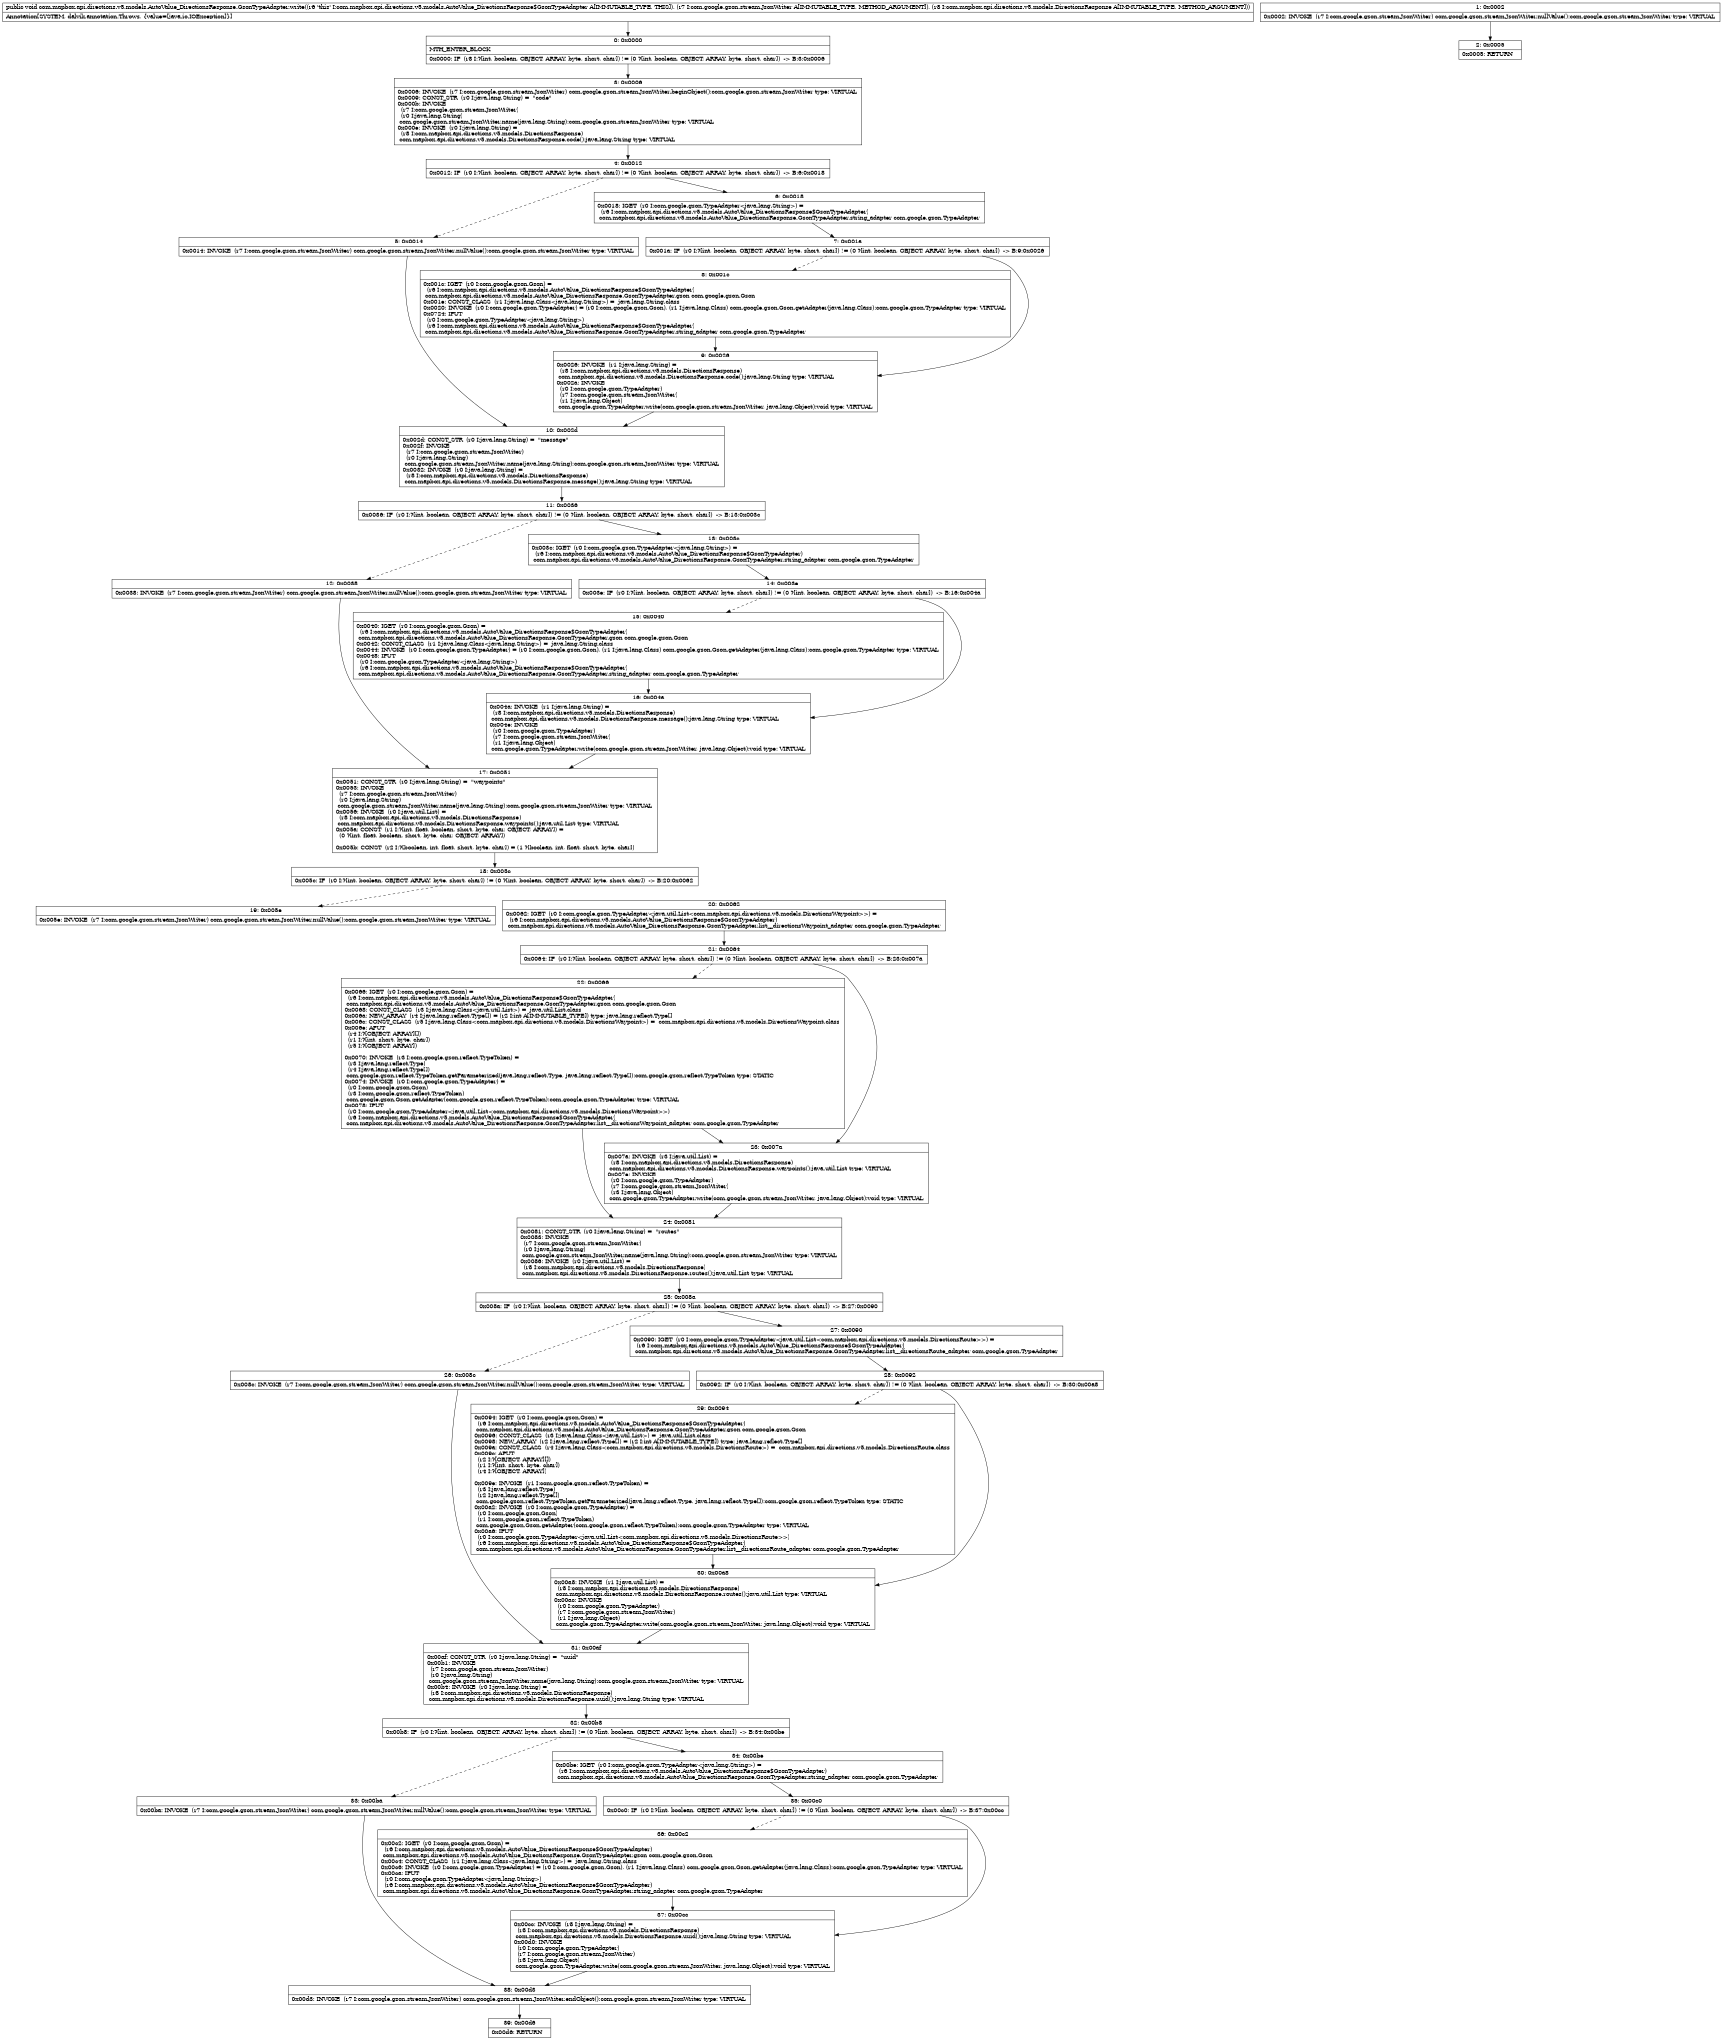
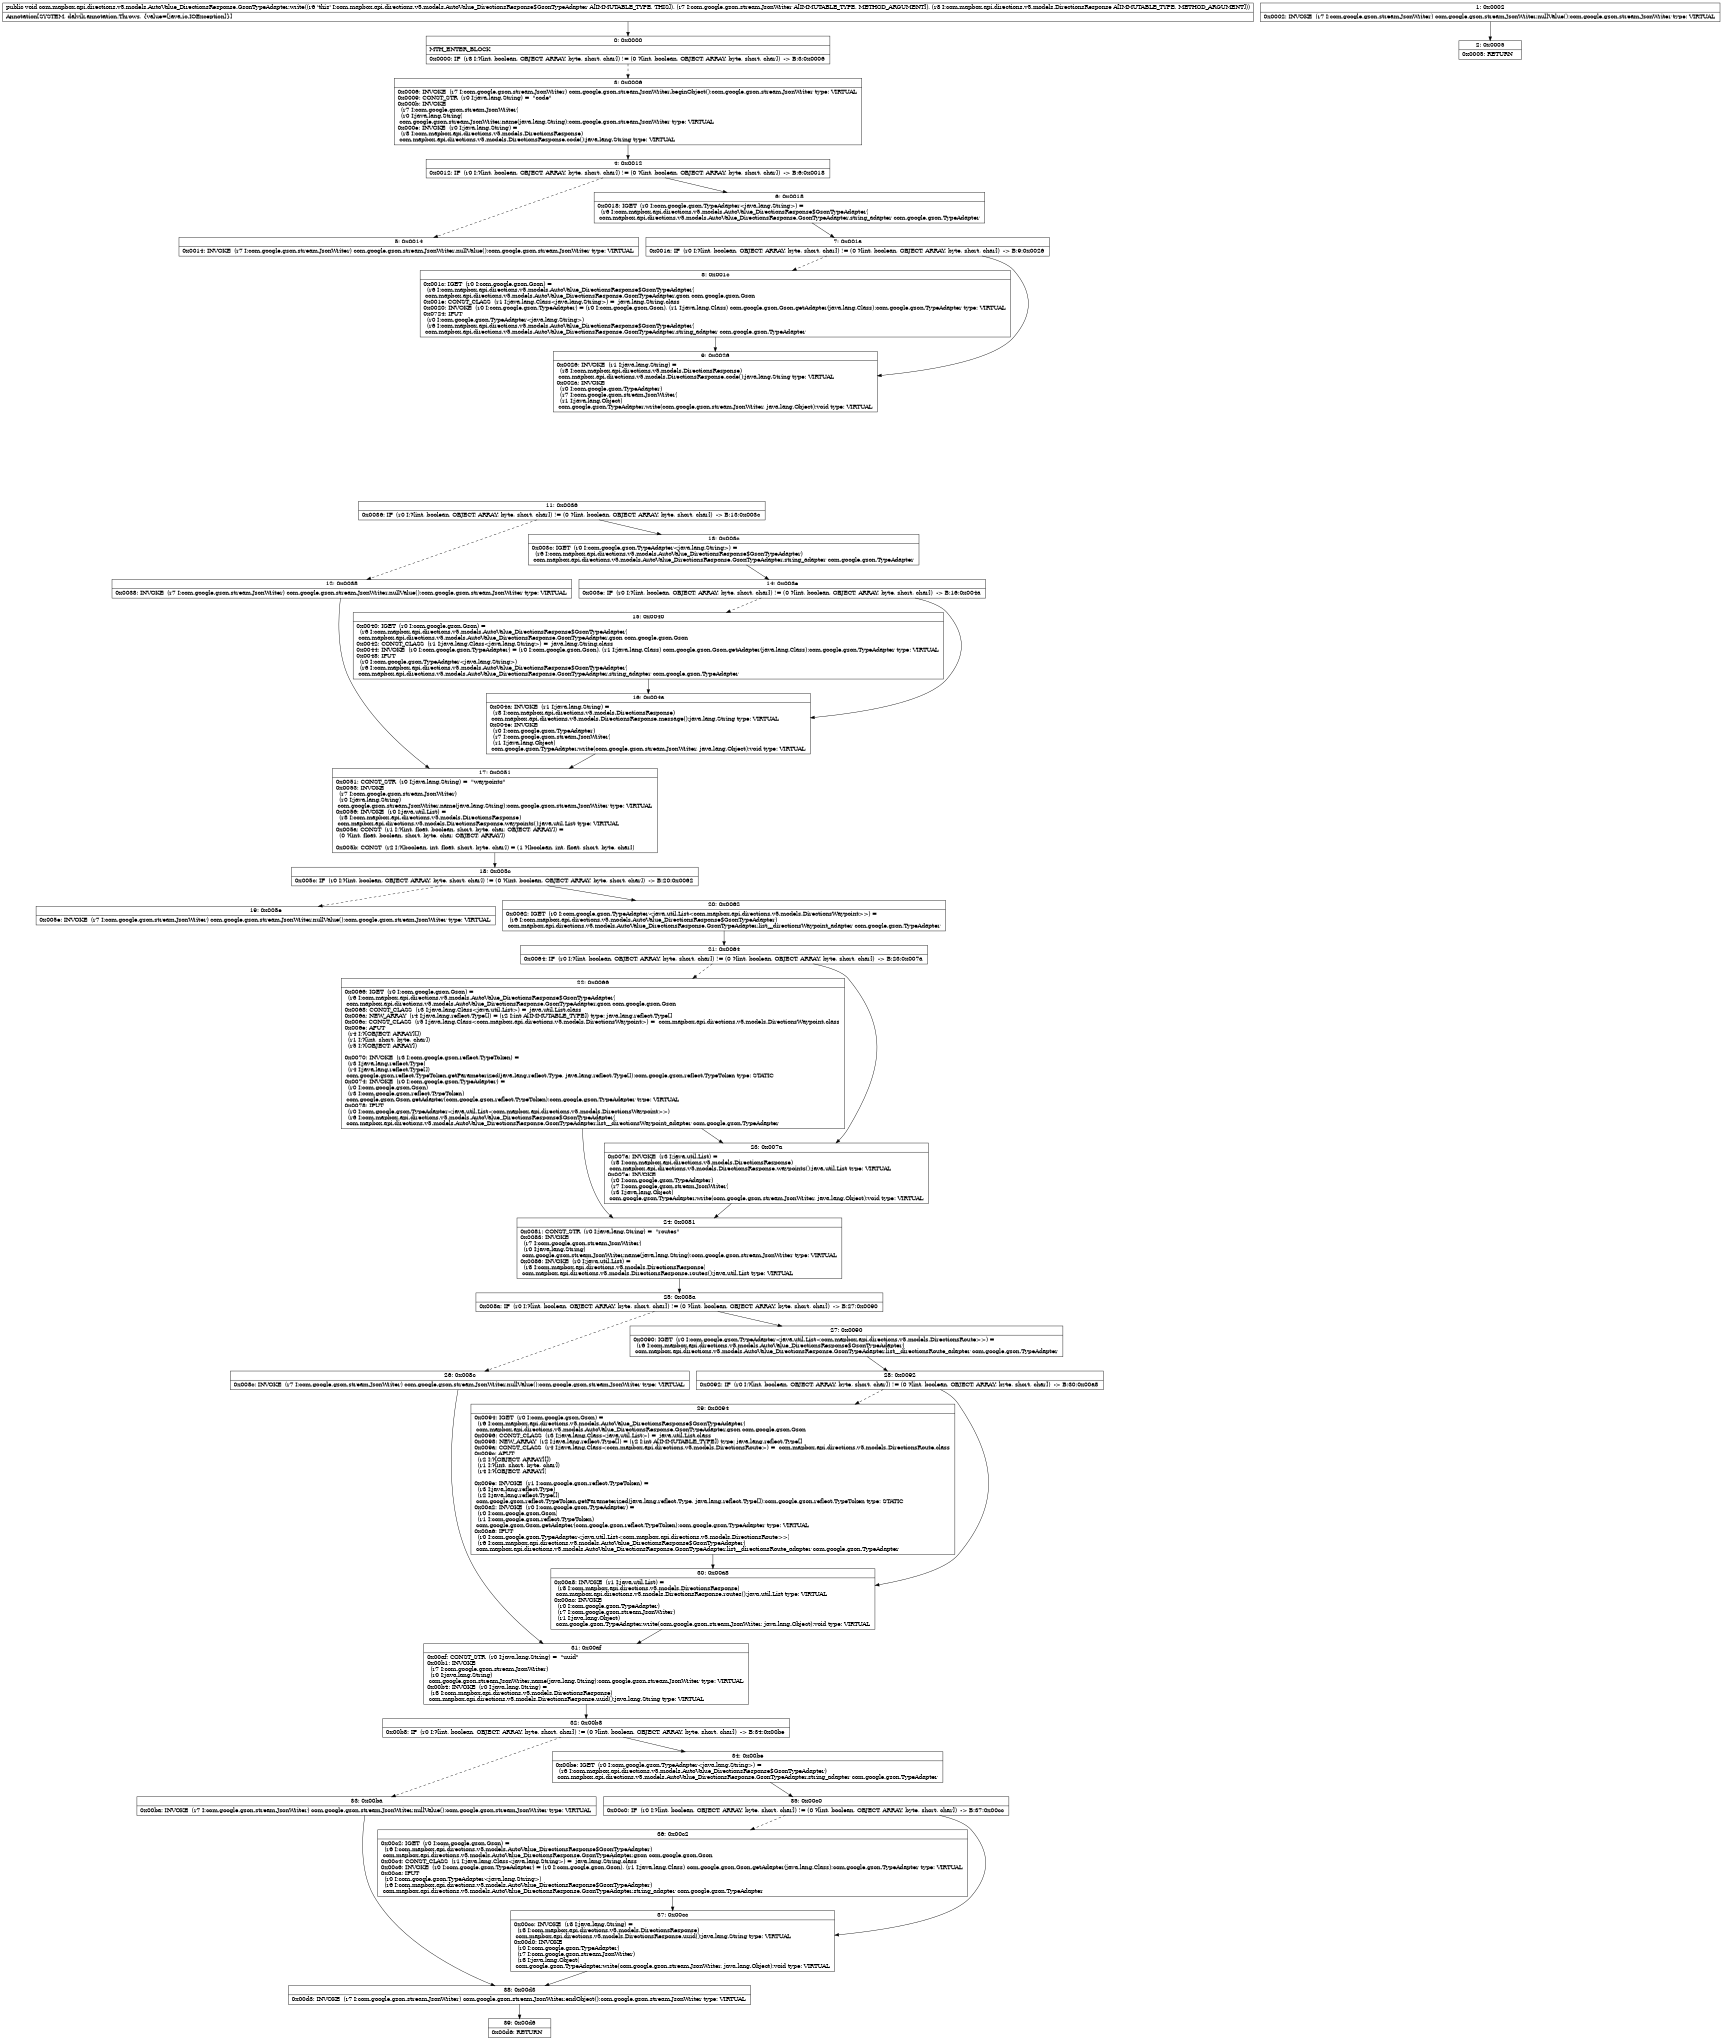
edge "0: 0x0000" -> "3: 0x0006": style solid -> dashed
node "10: 0x002d": removed
edge "18: 0x005c" -> "20: 0x0062": added
